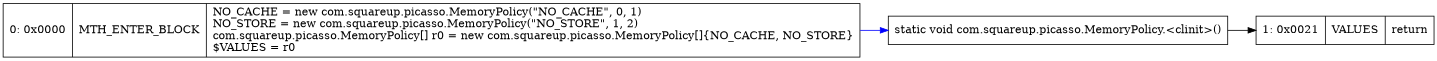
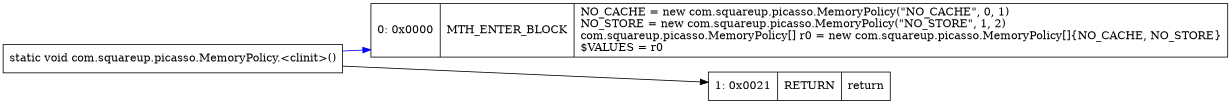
edge "0: 0x0000" -> "static void com.squareup.picasso.MemoryPolicy.<clinit>()": reversed
node "1: 0x0021": text "VALUES" -> "RETURN"
